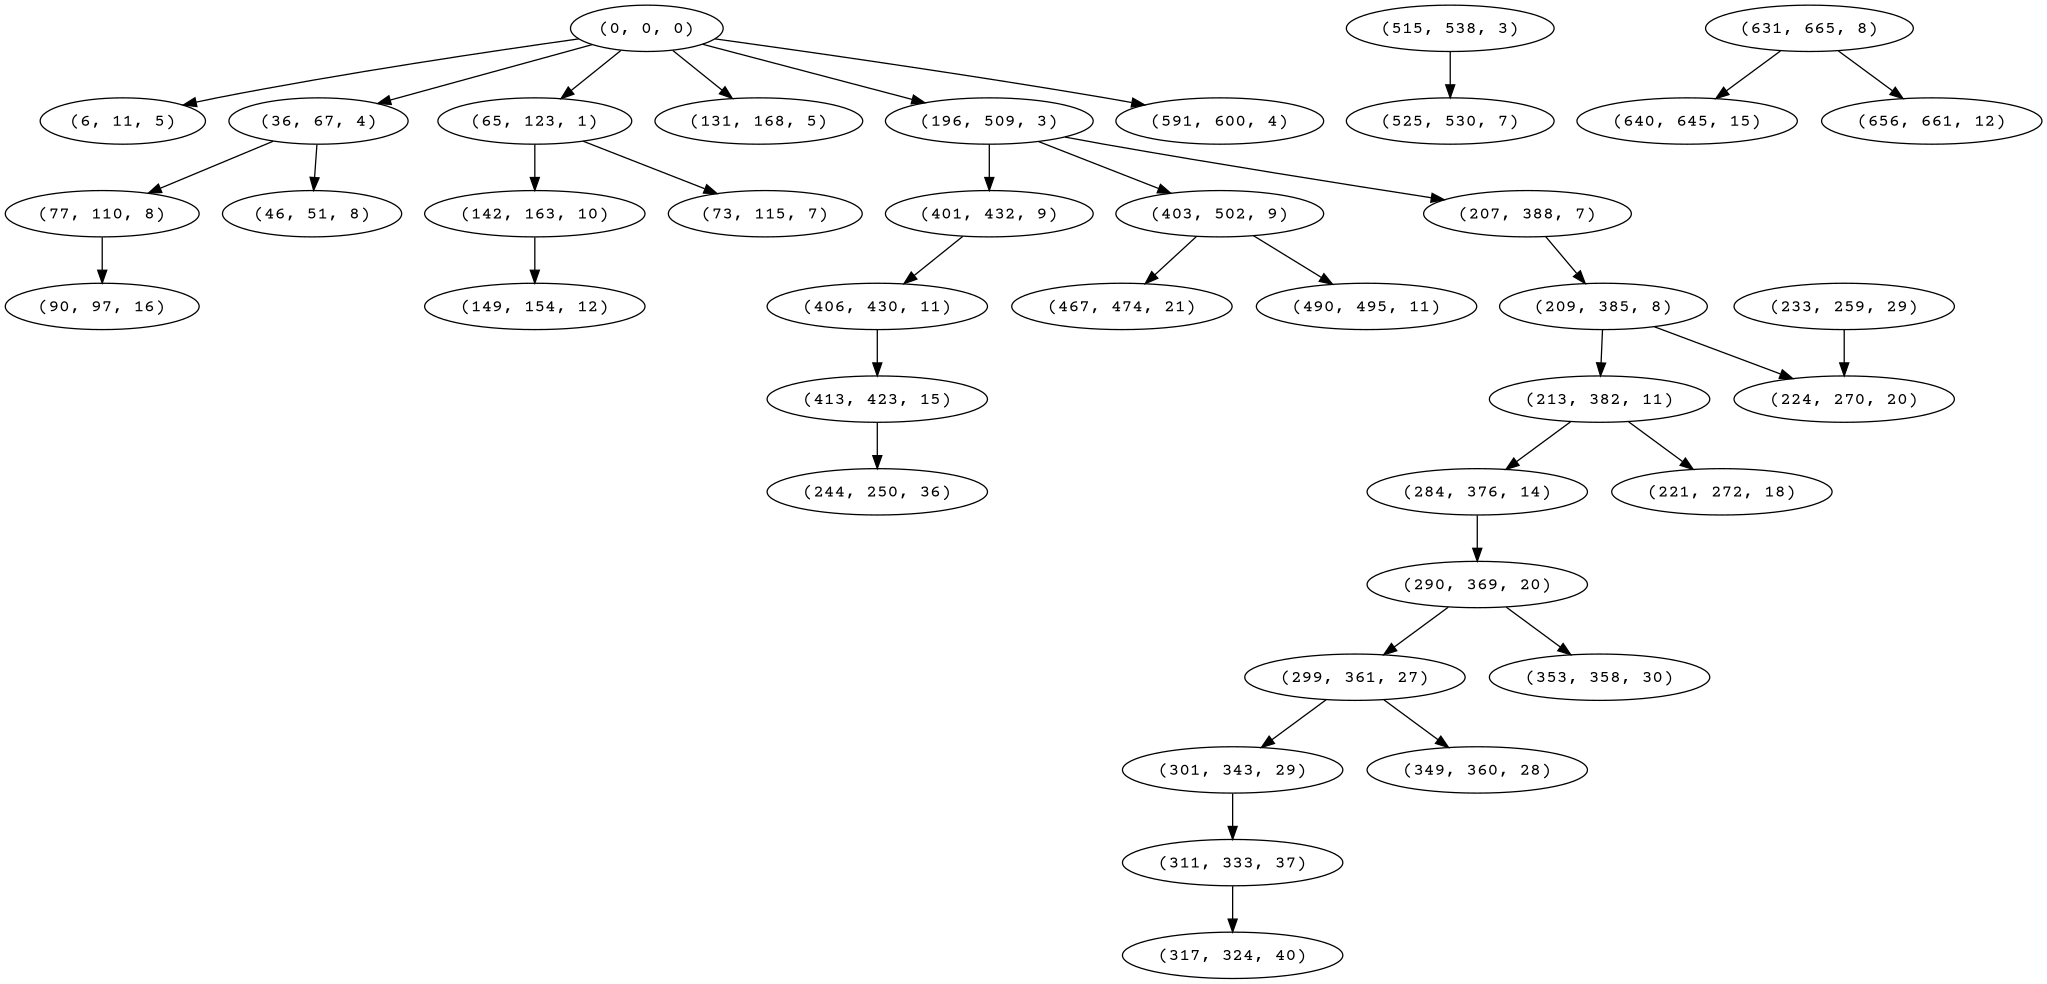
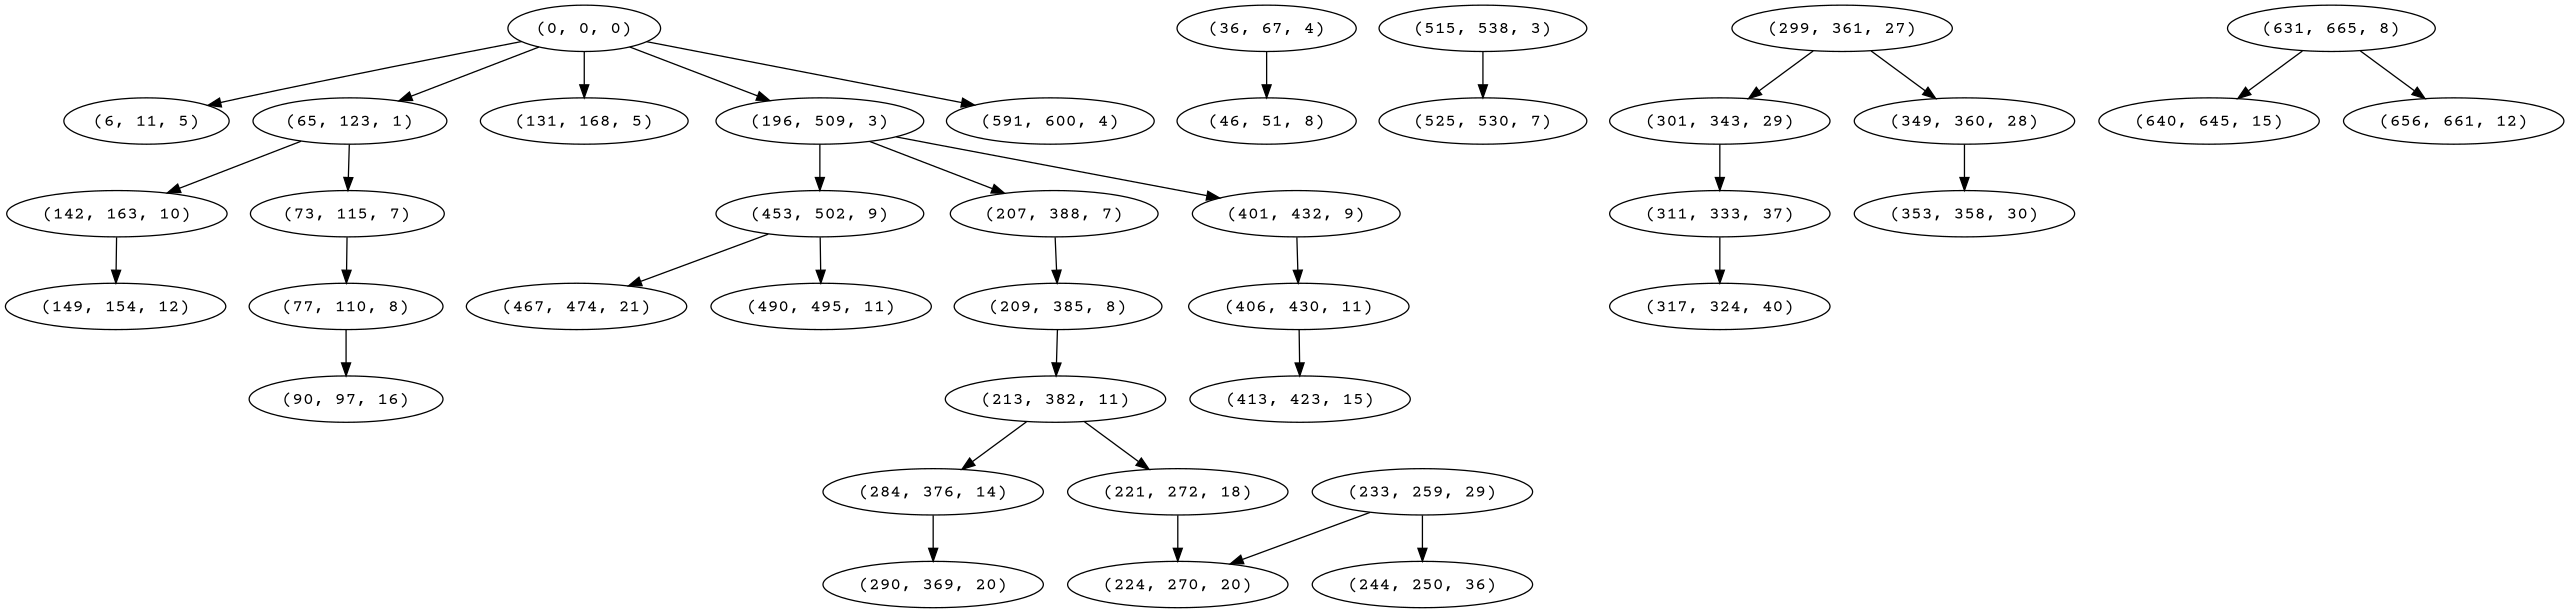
edge "(0, 0, 0)" -> "(36, 67, 4)": removed
edge "(36, 67, 4)" -> "(77, 110, 8)": now "(73, 115, 7)" -> "(77, 110, 8)"
node "(403, 502, 9)": label "(403, 502, 9)" -> "(453, 502, 9)"
edge "(209, 385, 8)" -> "(224, 270, 20)": now "(221, 272, 18)" -> "(224, 270, 20)"
edge "(413, 423, 15)" -> "(244, 250, 36)": now "(233, 259, 29)" -> "(244, 250, 36)"
edge "(290, 369, 20)" -> "(299, 361, 27)": removed
edge "(290, 369, 20)" -> "(353, 358, 30)": now "(349, 360, 28)" -> "(353, 358, 30)"
